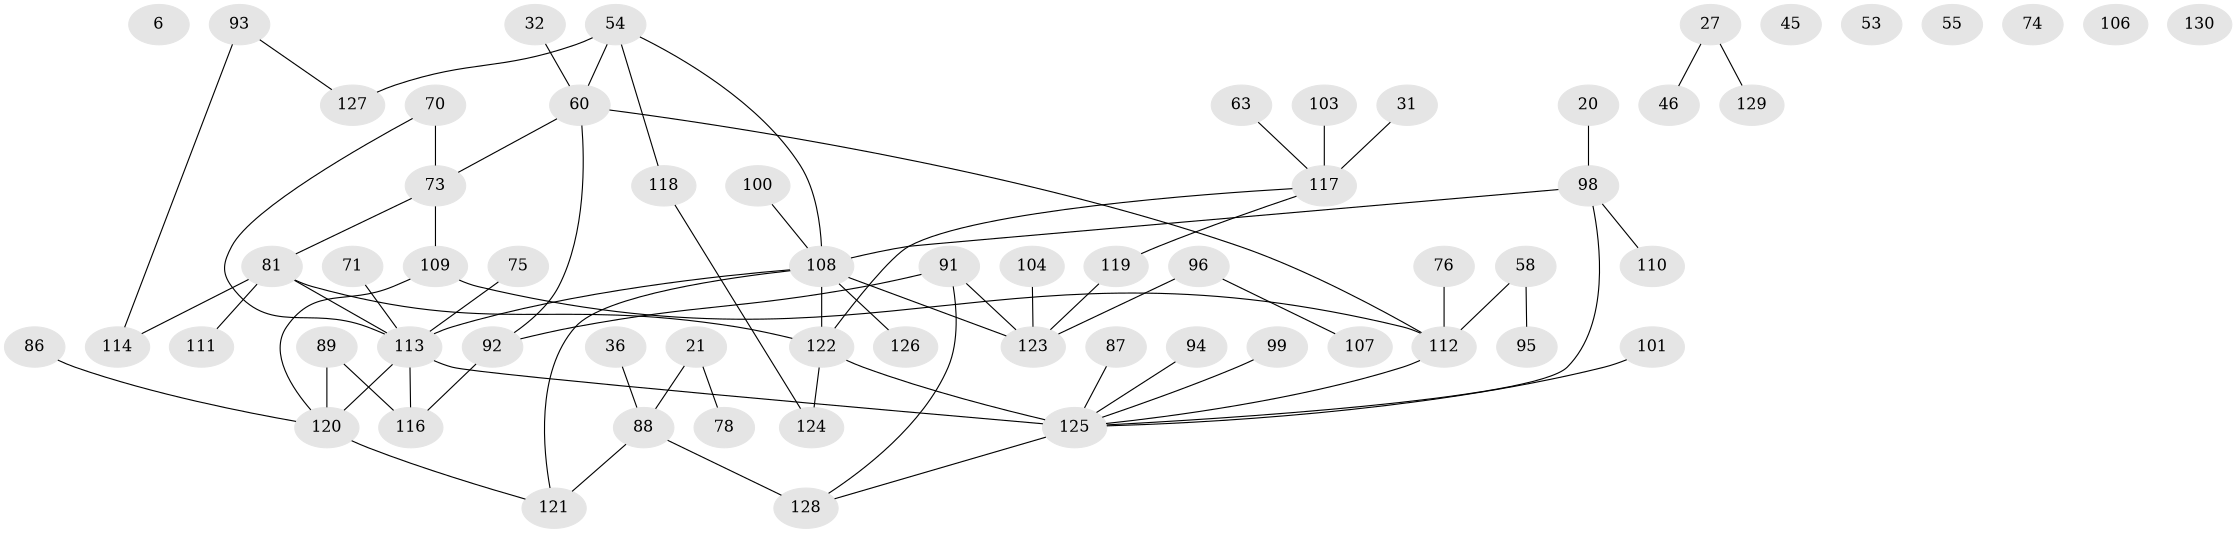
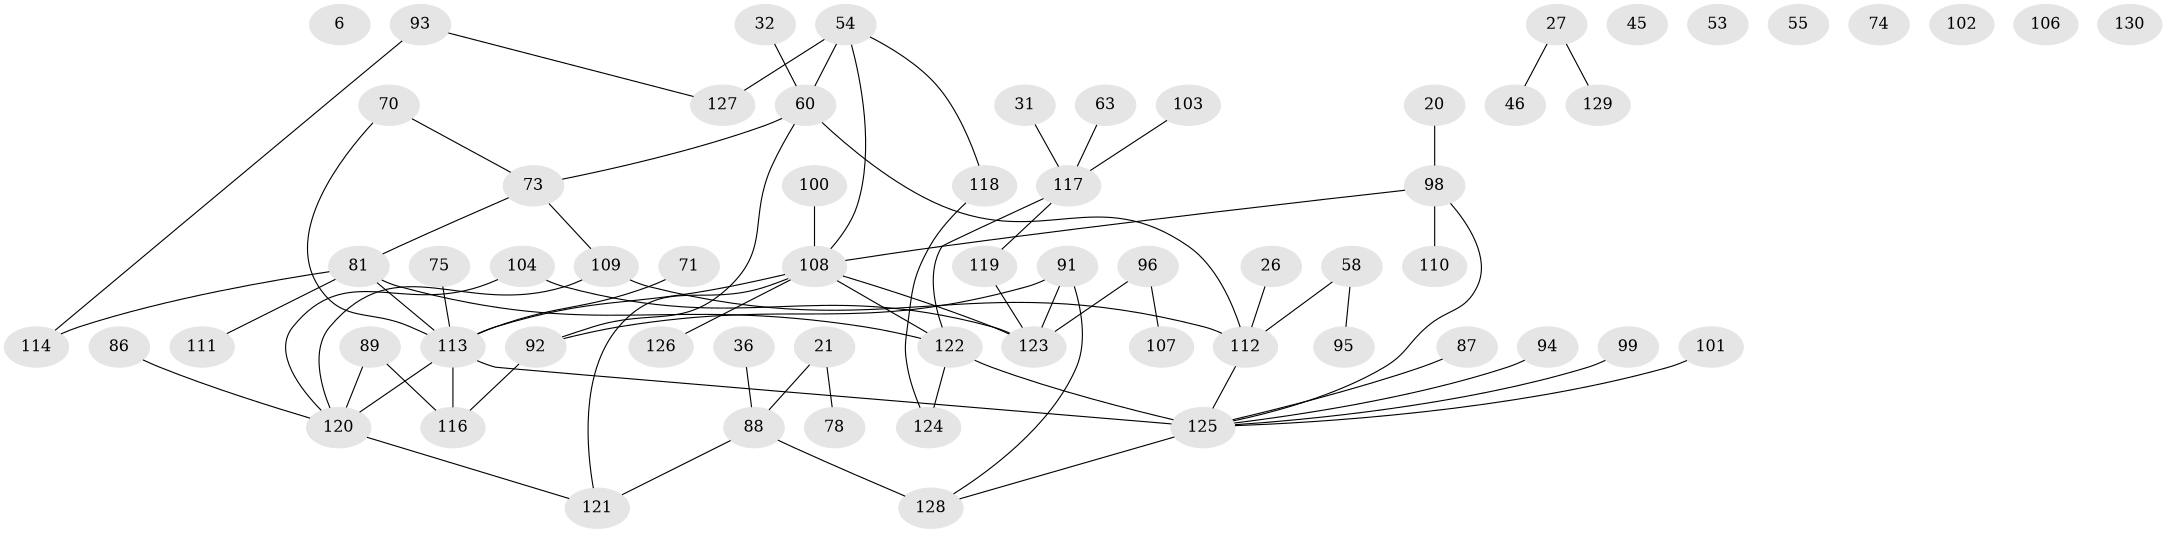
node "102": added
node "76": label "76" -> "26"
edge "104" -- "120": added
